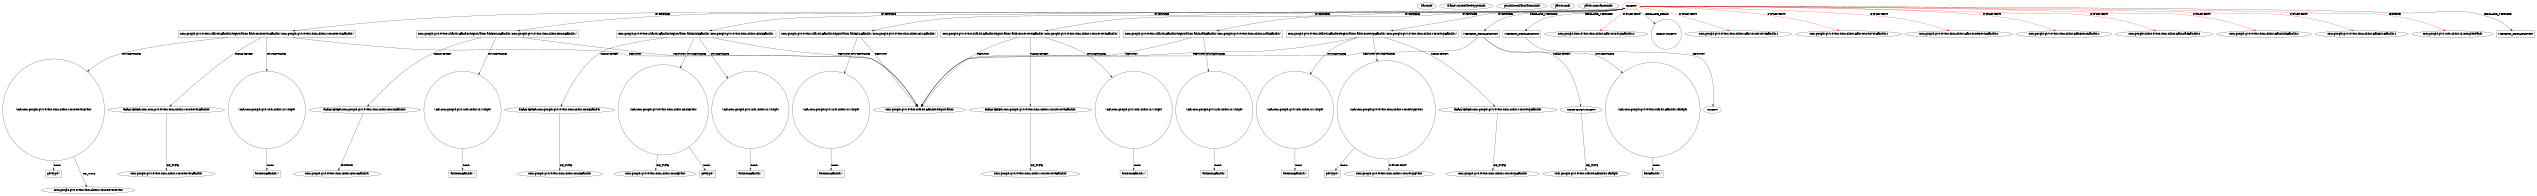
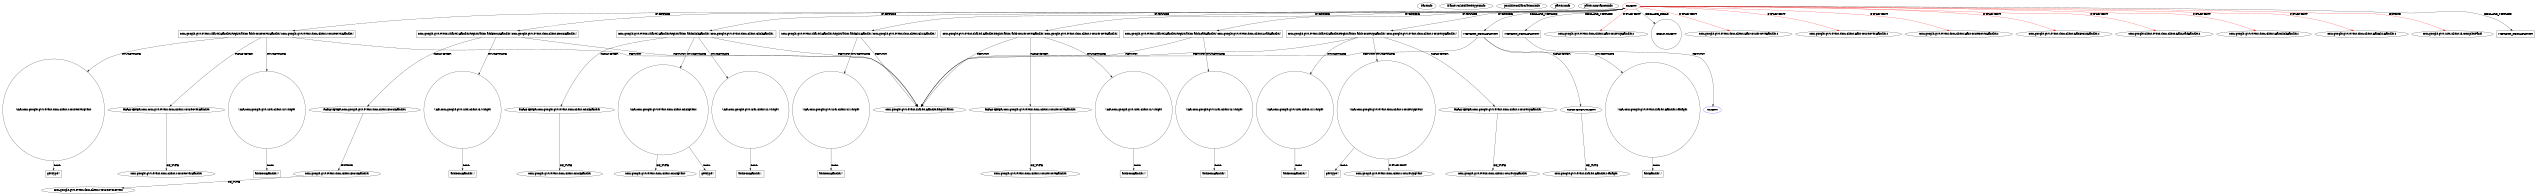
node "com.google.dom.event.dom.client.HasMouseUpHandlers": label "com.google.dom.event.dom.client.HasMouseUpHandlers" -> "com.google.gwt.event.dom.client.HasMouseUpHandlers"
edge "VAR:com.google.gwt.event.dom.client.MouseOverEvent" -> "com.google.gwt.event.dom.client.MouseOverEvent": now "com.google.gwt.event.dom.client.FocusHandler" -> "com.google.gwt.event.dom.client.MouseOverEvent"
node "user.google.gwt.event.shared.HandlerManager": label "user.google.gwt.event.shared.HandlerManager" -> "com.google.gwt.event.shared.HandlerManager"
